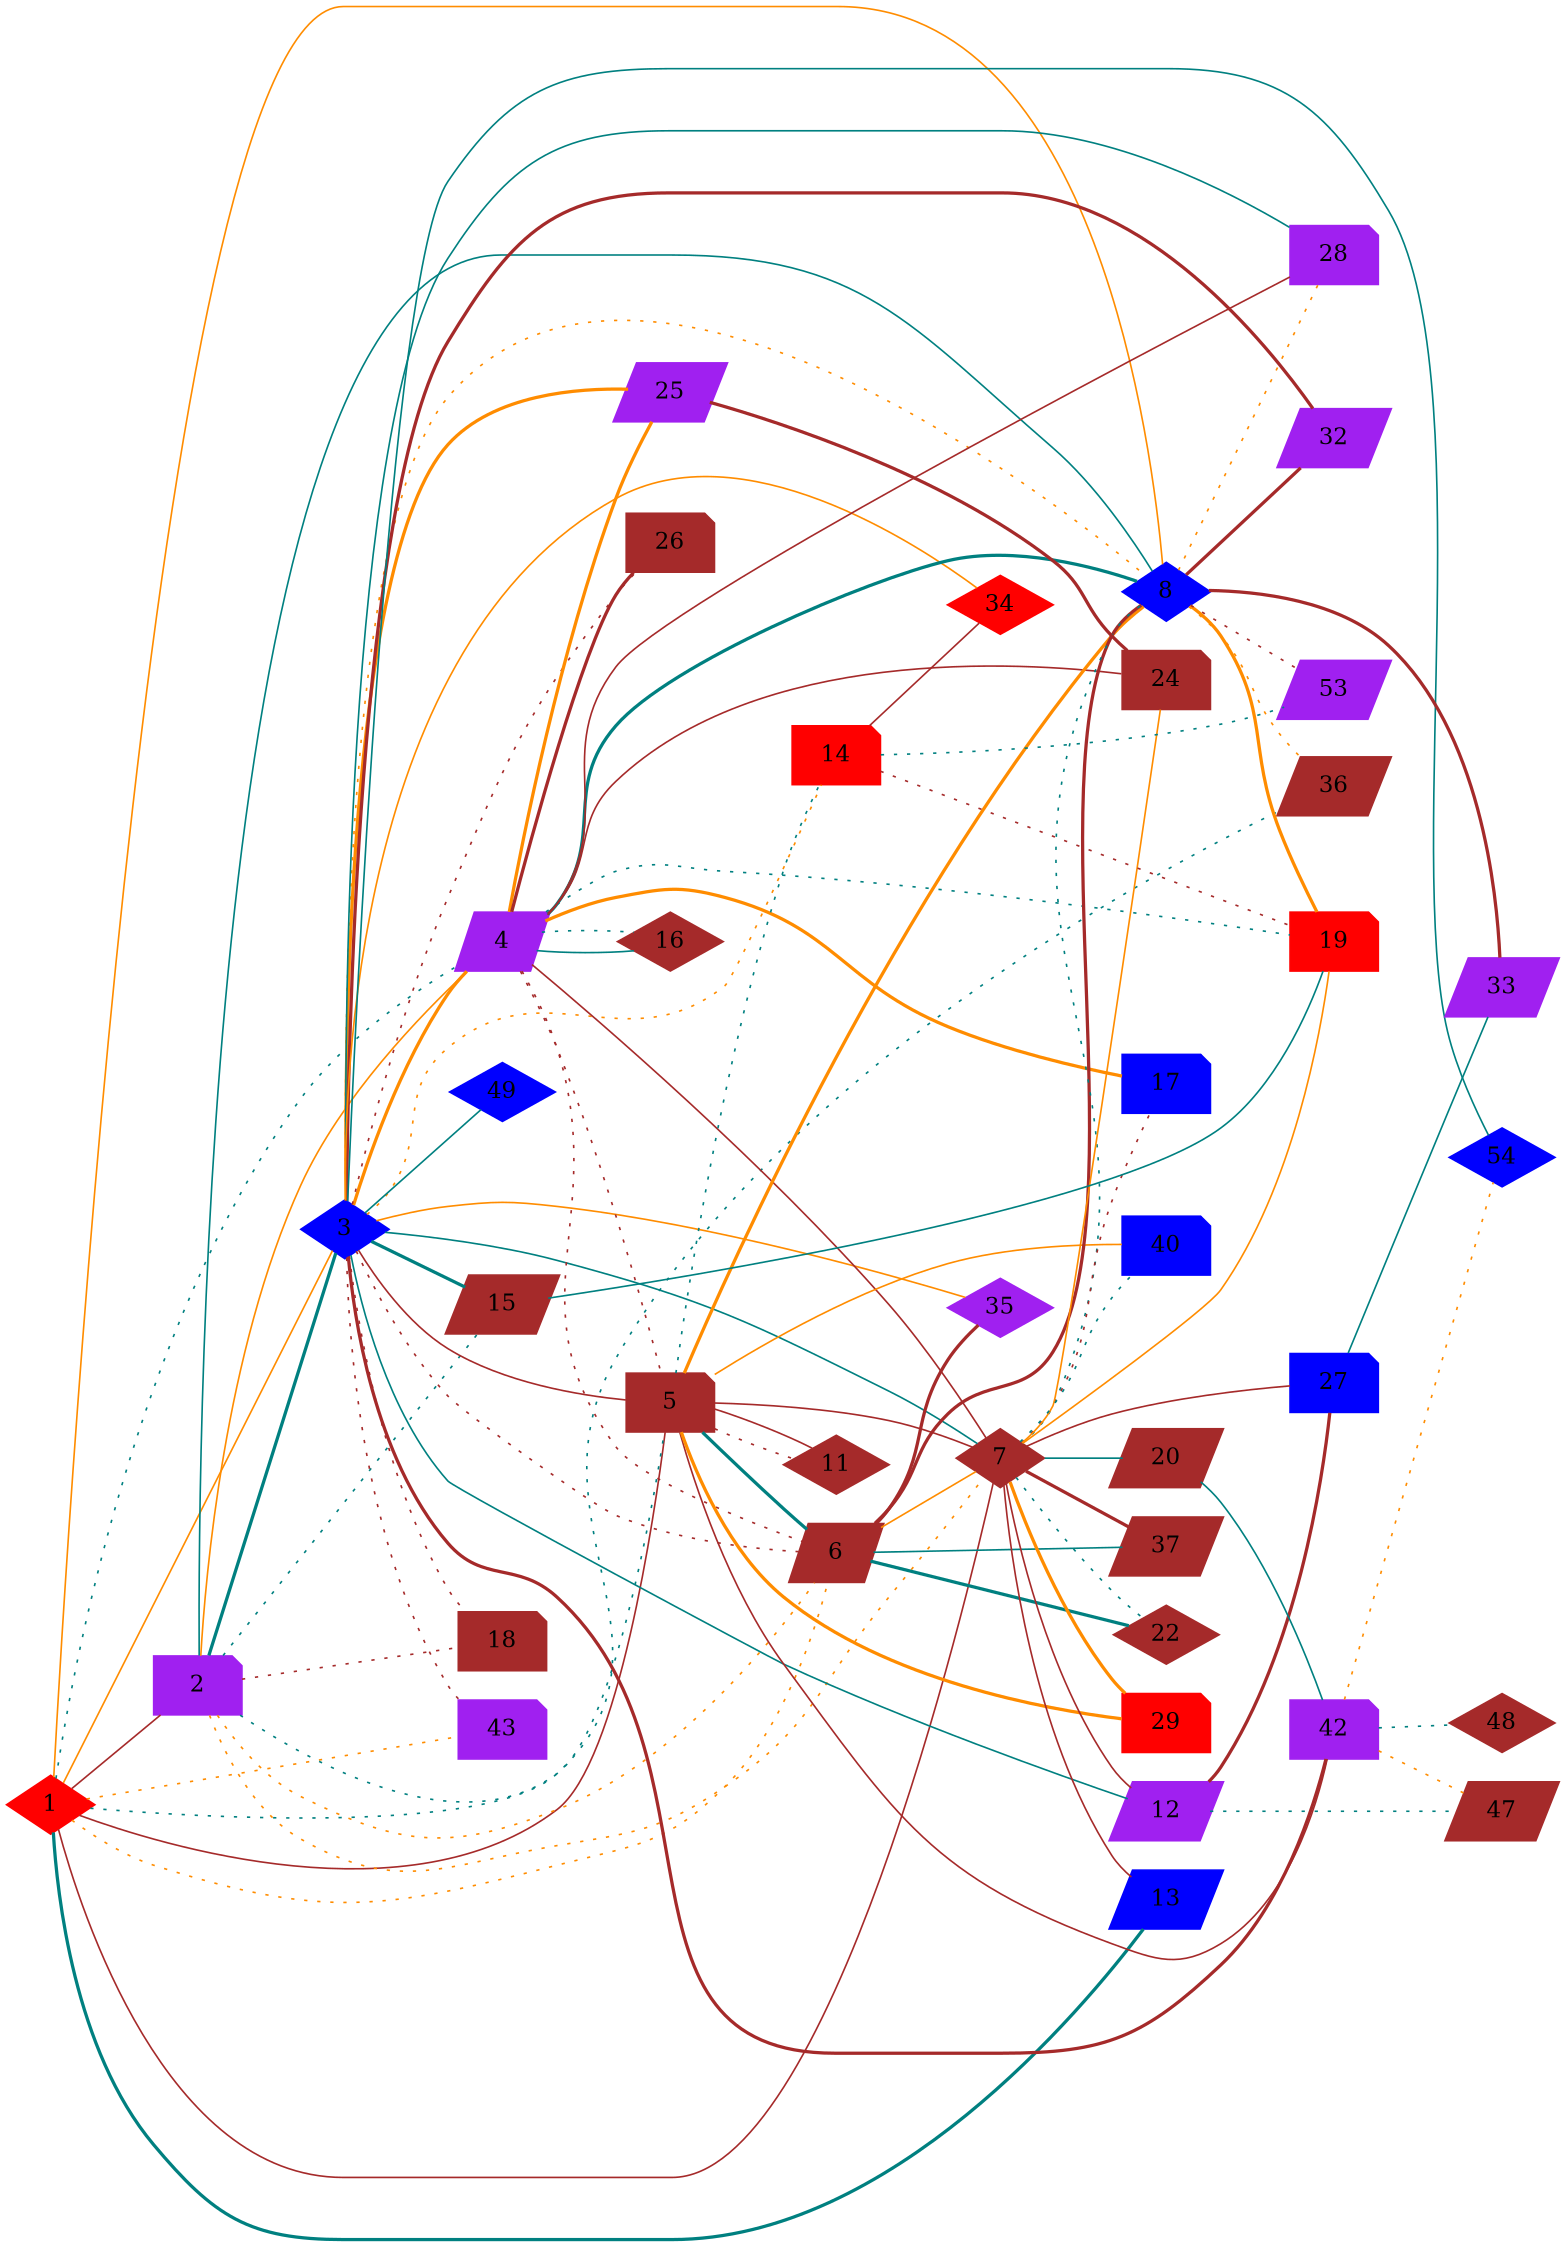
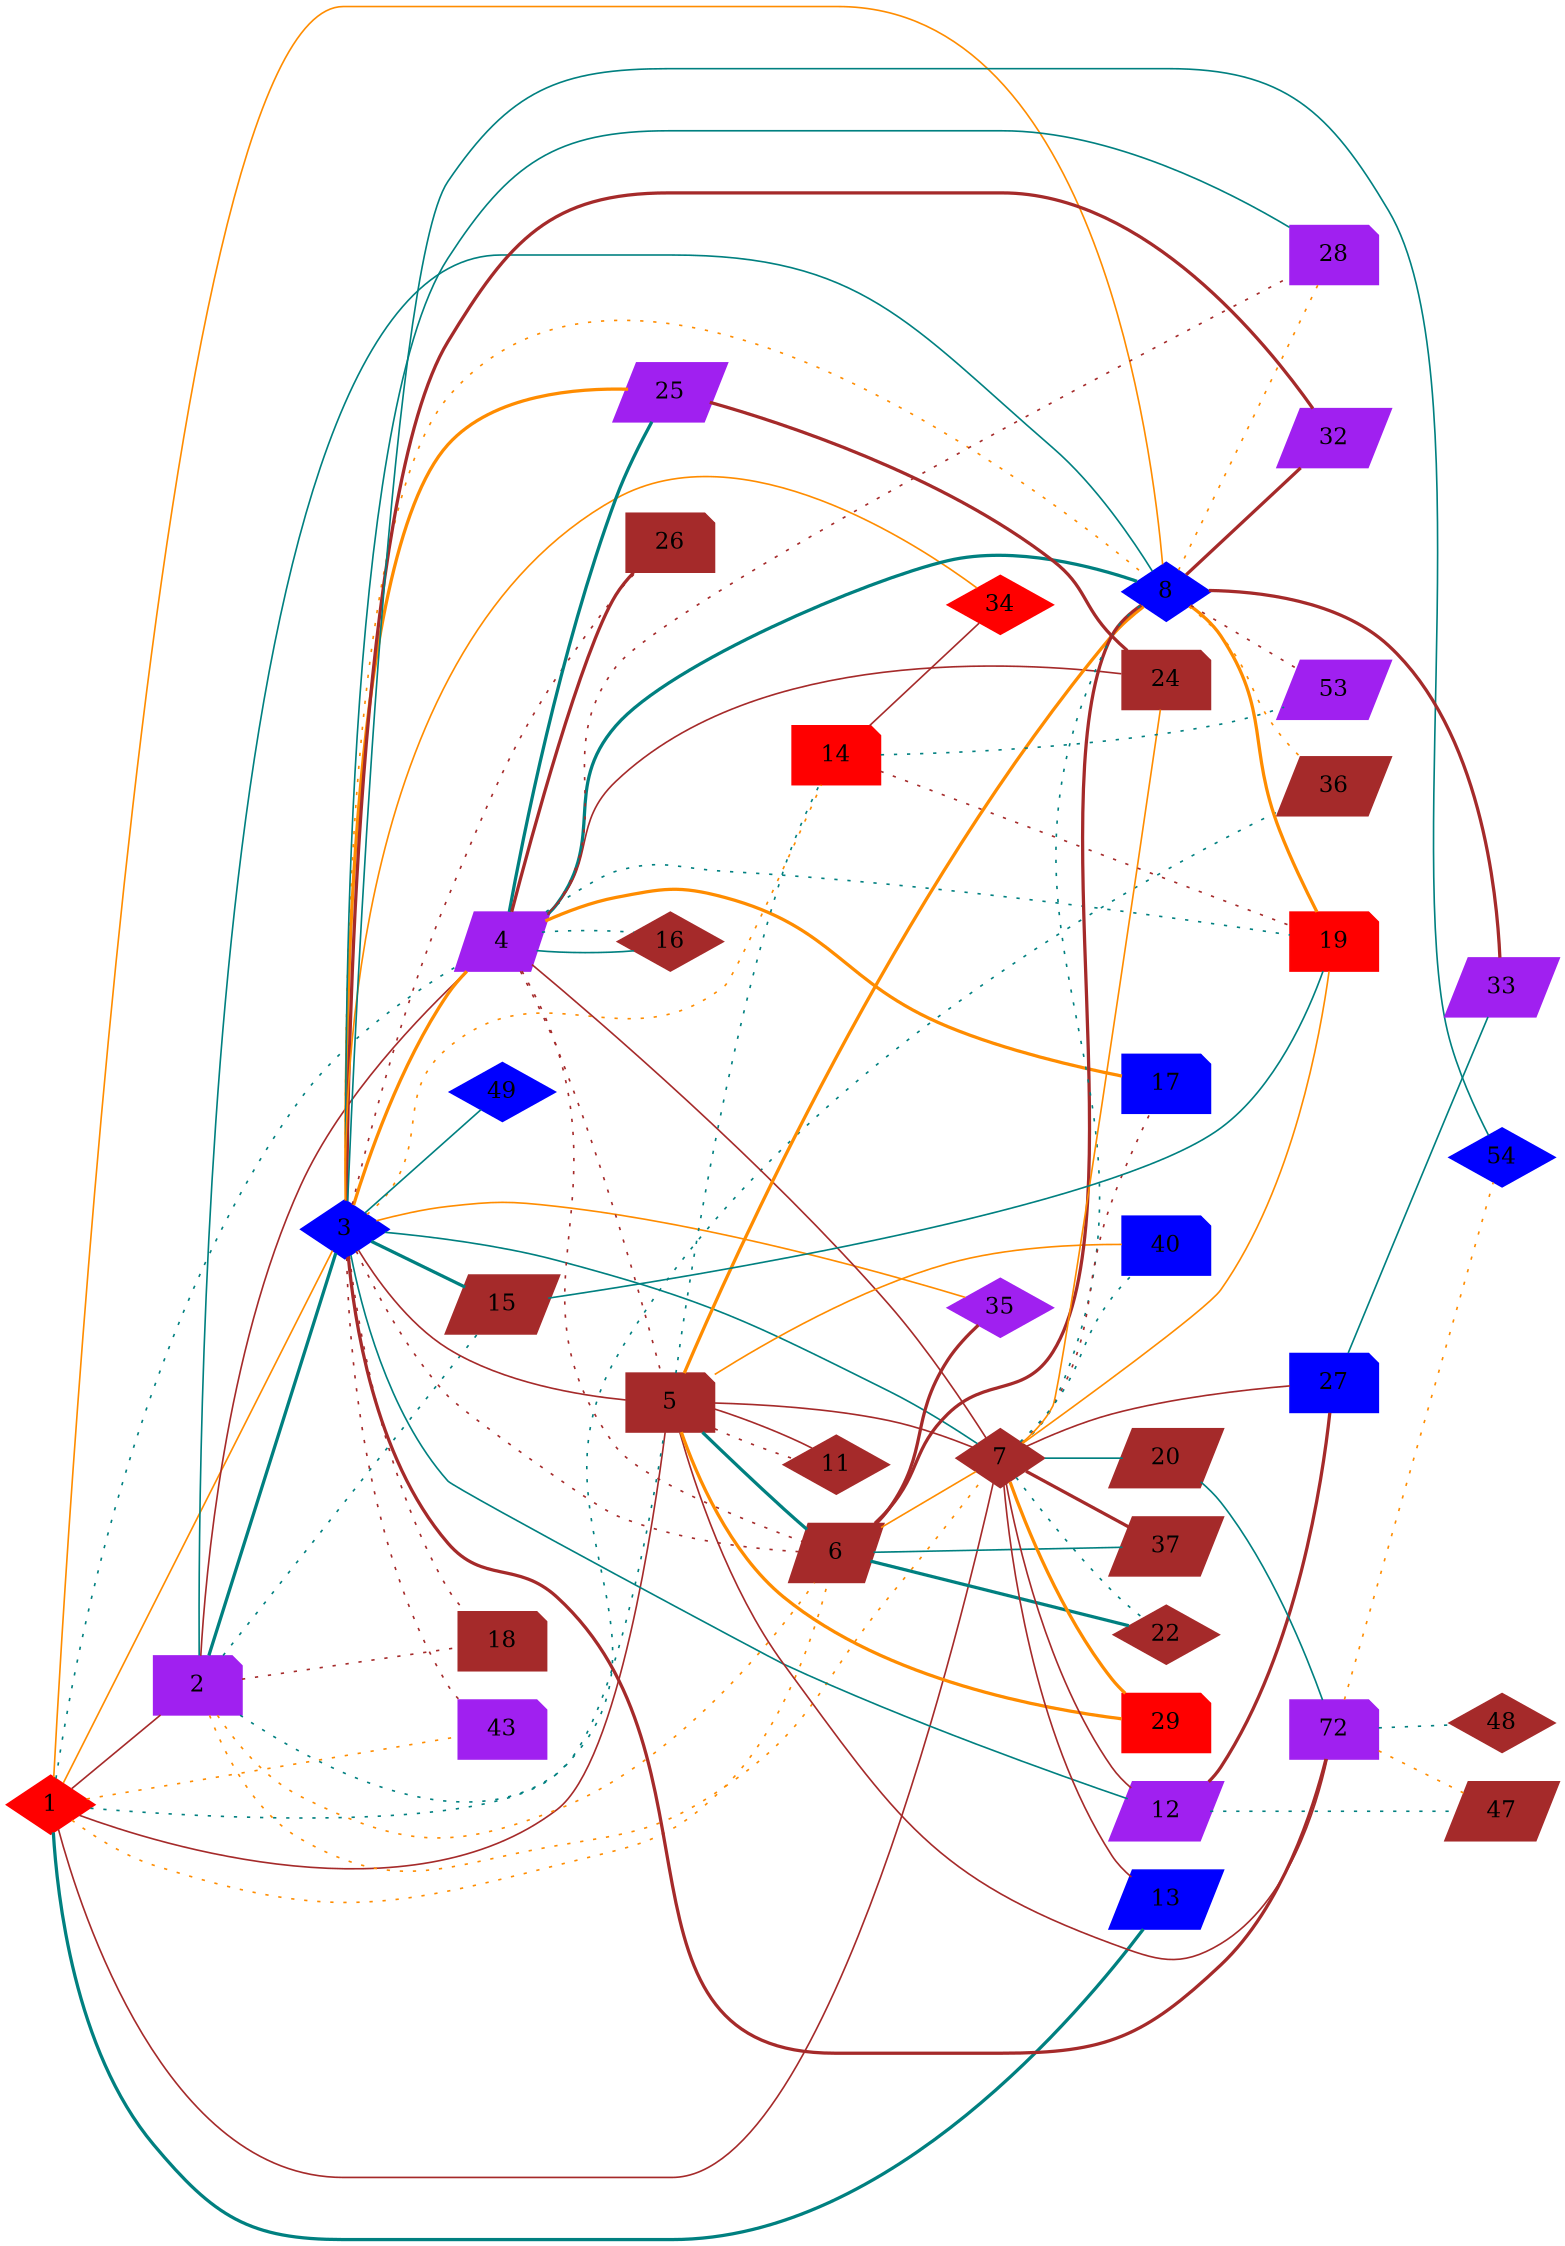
edge "28" -- "4": style solid -> dotted
edge "25" -- "4": color darkorange -> teal
edge "4" -- "2": color darkorange -> brown
node "42": label "42" -> "72"
